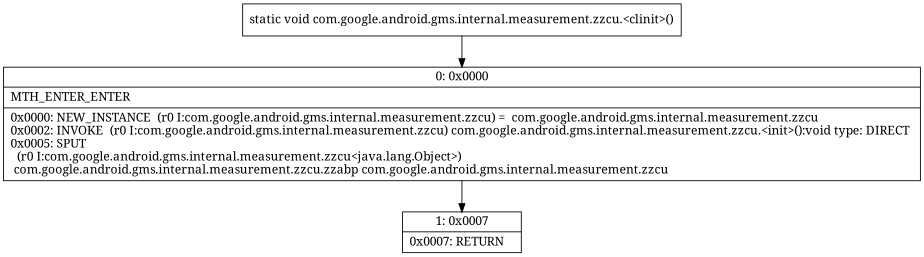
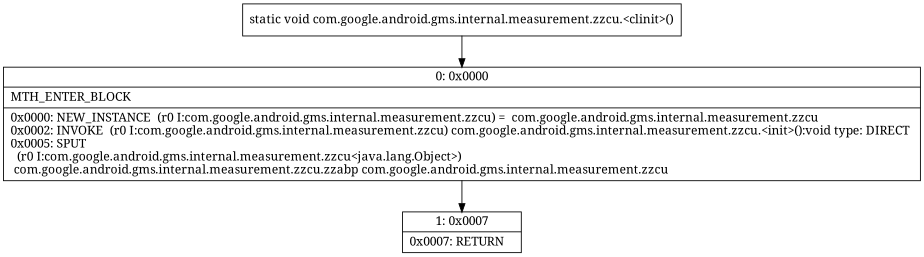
node "0: 0x0000": text "MTH_ENTER_ENTER" -> "MTH_ENTER_BLOCK"
